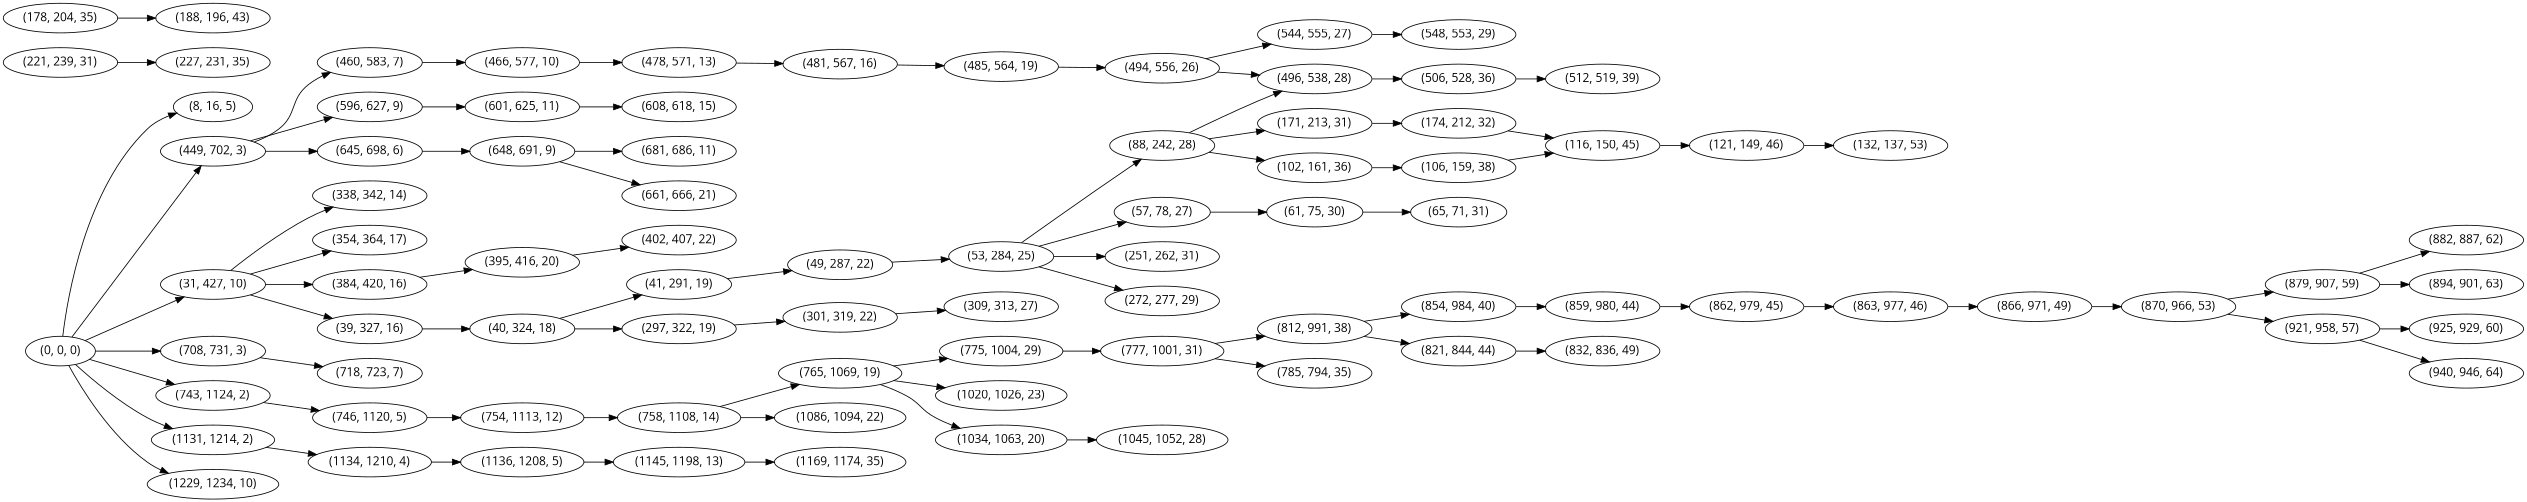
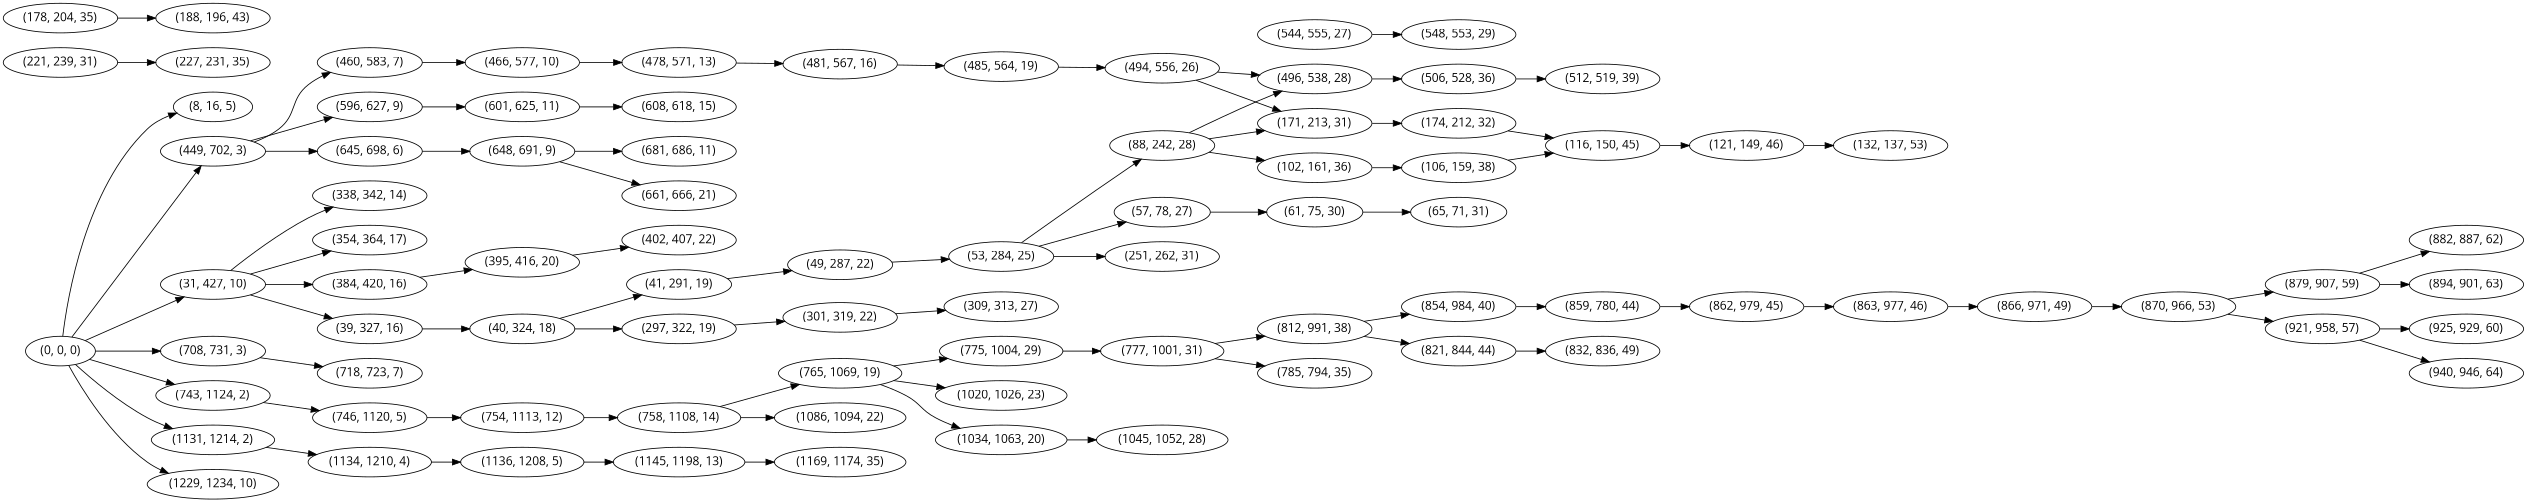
edge "(494, 556, 26)" -> "(544, 555, 27)": now "(494, 556, 26)" -> "(171, 213, 31)"
node "(272, 277, 29)": removed
node "(859, 980, 44)": label "(859, 980, 44)" -> "(859, 780, 44)"
